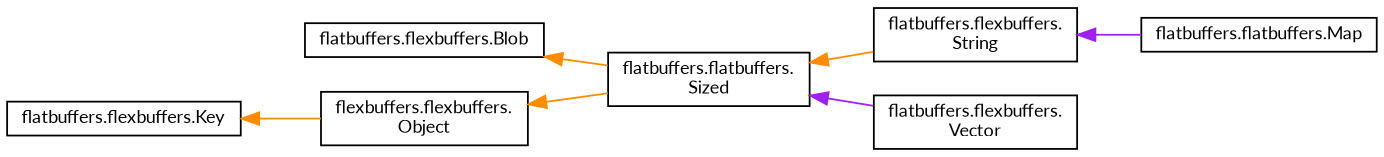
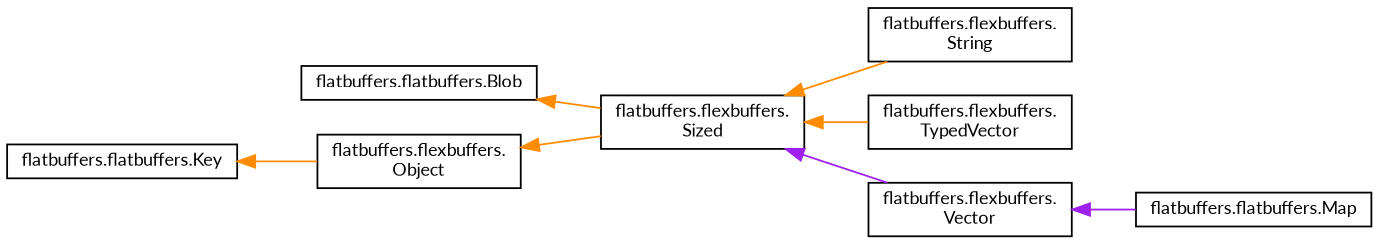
edge "flatbuffers.flatbuffers.Map" -> "flatbuffers.flexbuffers. String": now "flatbuffers.flatbuffers.Map" -> "flatbuffers.flexbuffers. Vector"
node "flatbuffers.flexbuffers.Blob": label "flatbuffers.flexbuffers.Blob" -> "flatbuffers.flatbuffers.Blob"
node "flatbuffers.flatbuffers. Sized": label "flatbuffers.flatbuffers. Sized" -> "flatbuffers.flexbuffers. Sized"
node "flatbuffers.flexbuffers.Key": label "flatbuffers.flexbuffers.Key" -> "flatbuffers.flatbuffers.Key"
node "flexbuffers.flexbuffers. Object": label "flexbuffers.flexbuffers. Object" -> "flatbuffers.flexbuffers. Object"
node "flatbuffers.flexbuffers. TypedVector": added
